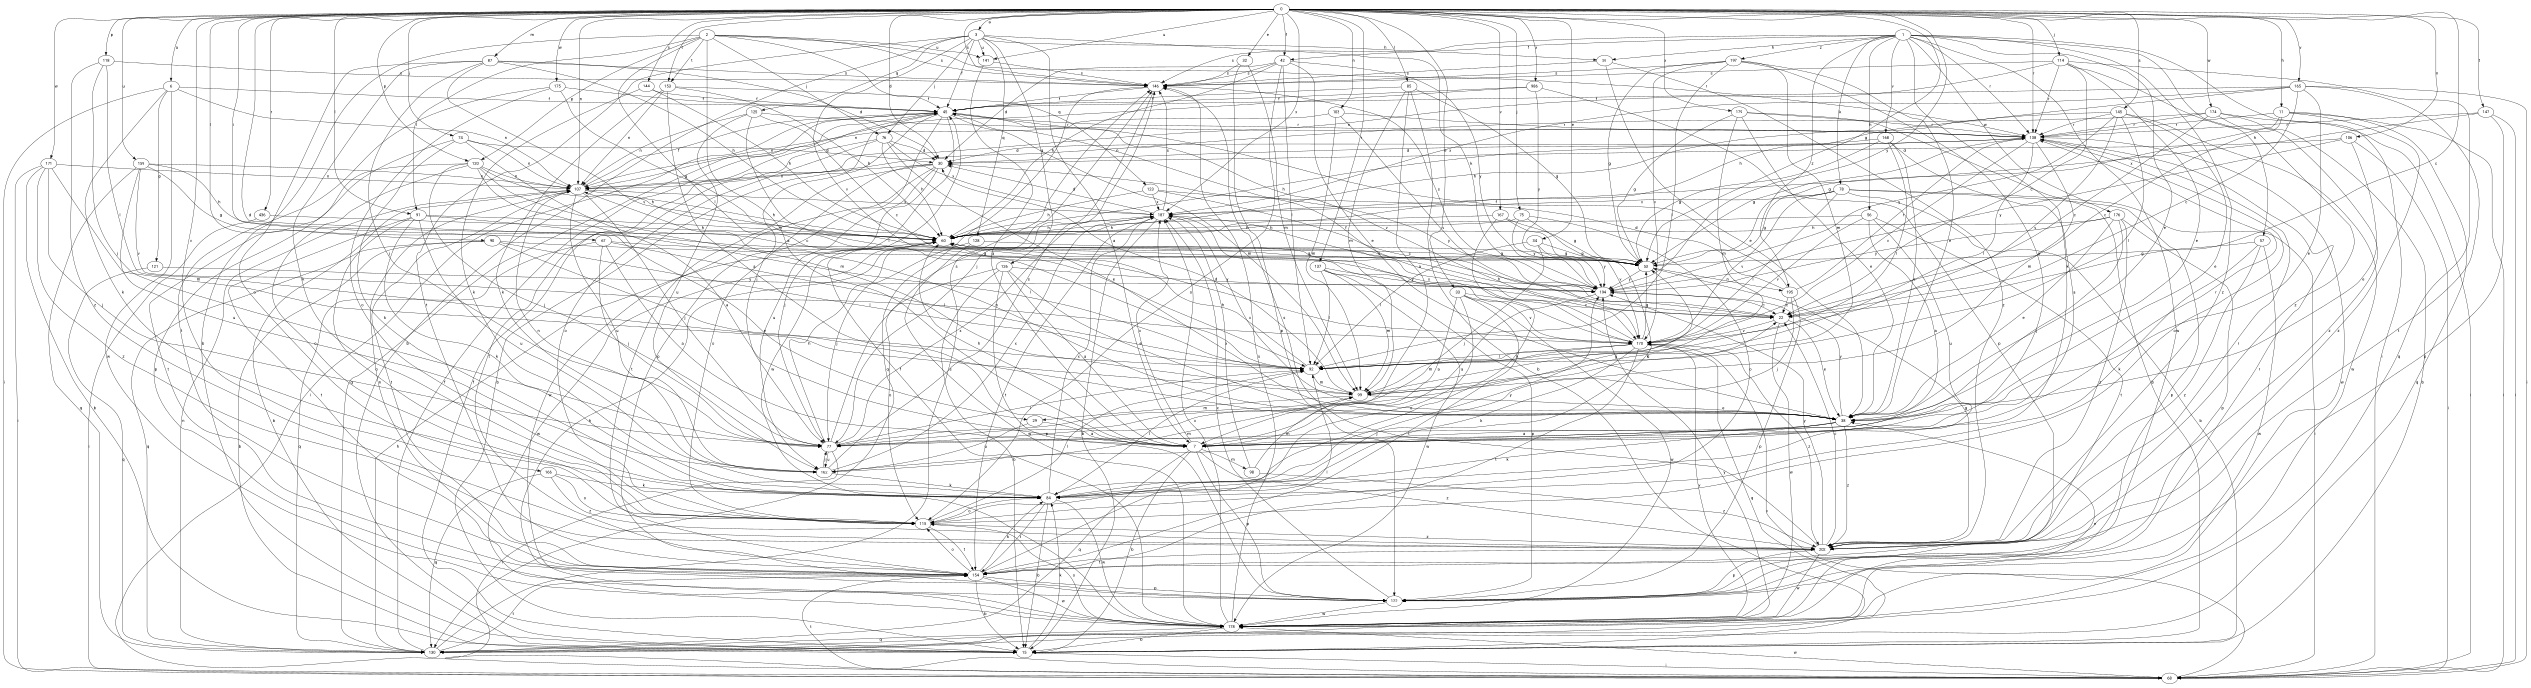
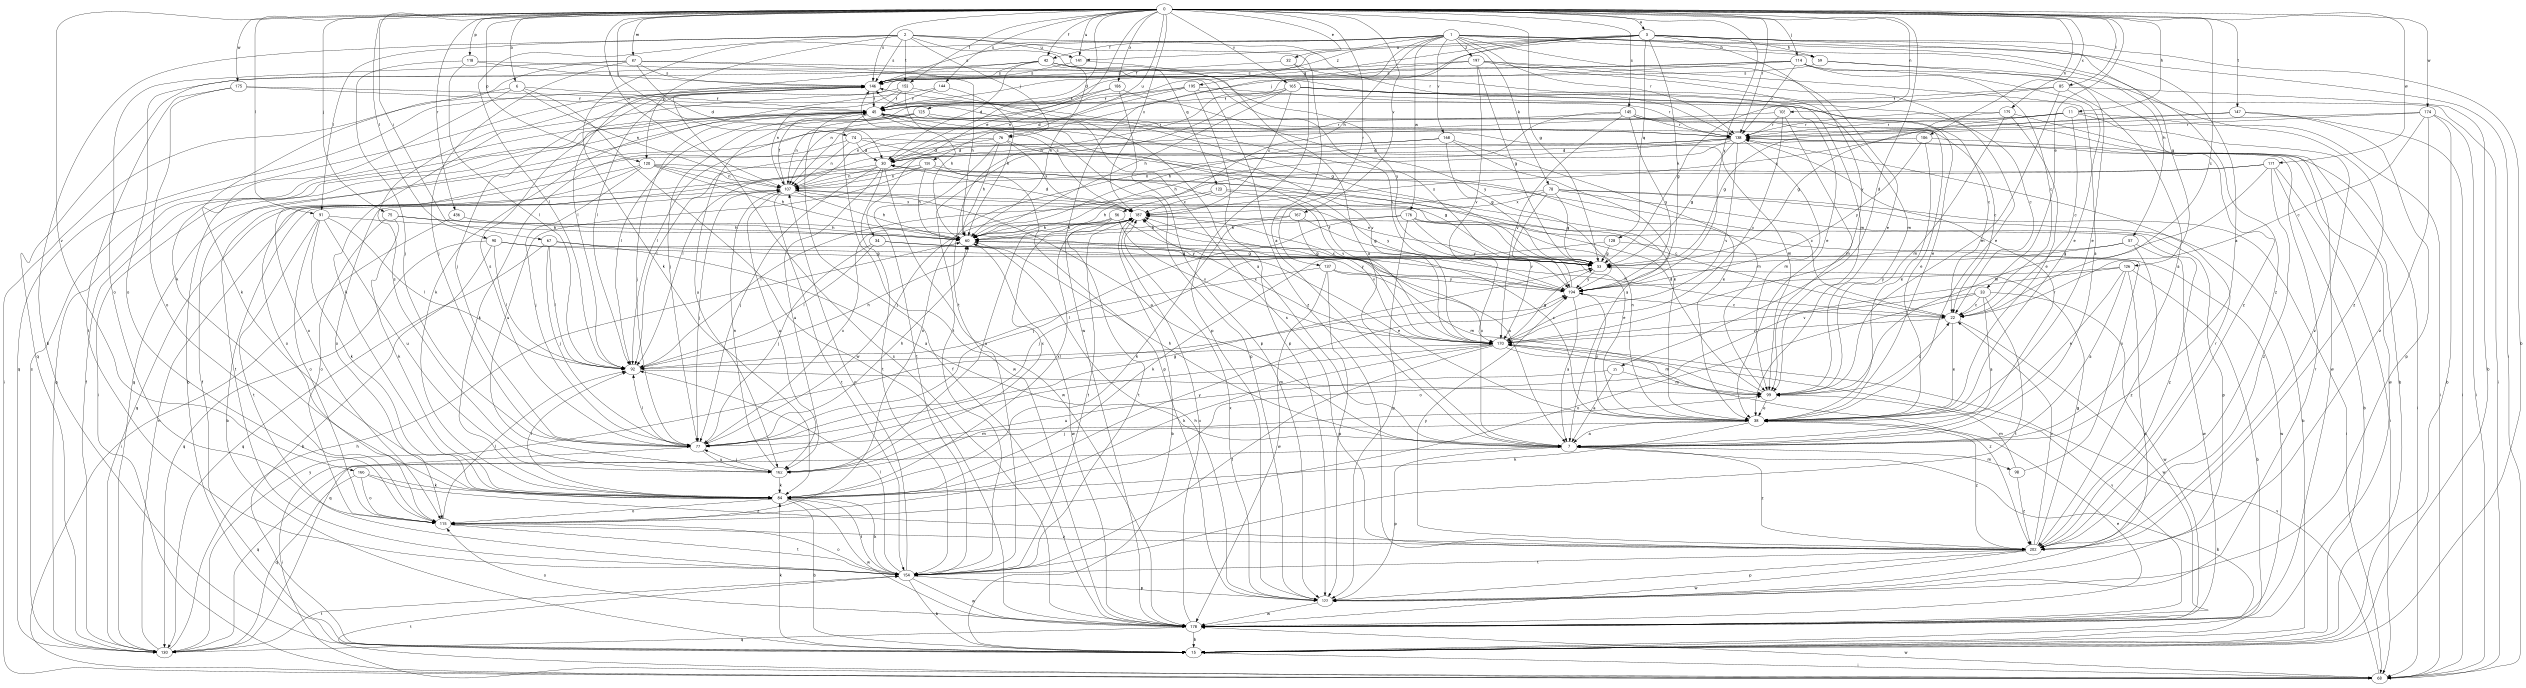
node "986": label "986" -> "186"
node "121": removed
edge "53" -> "195": now "53" -> "107"
edge "99" -> "29": reversed
